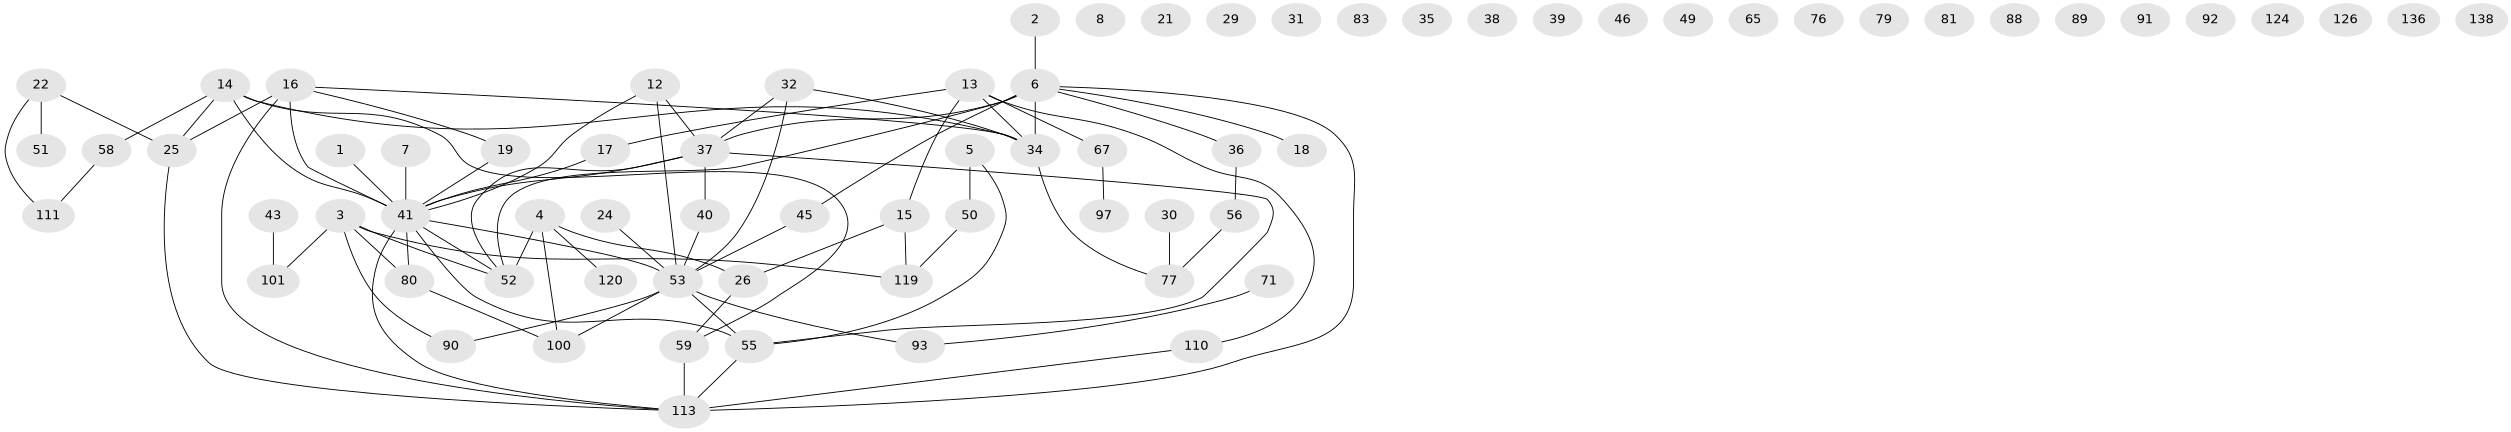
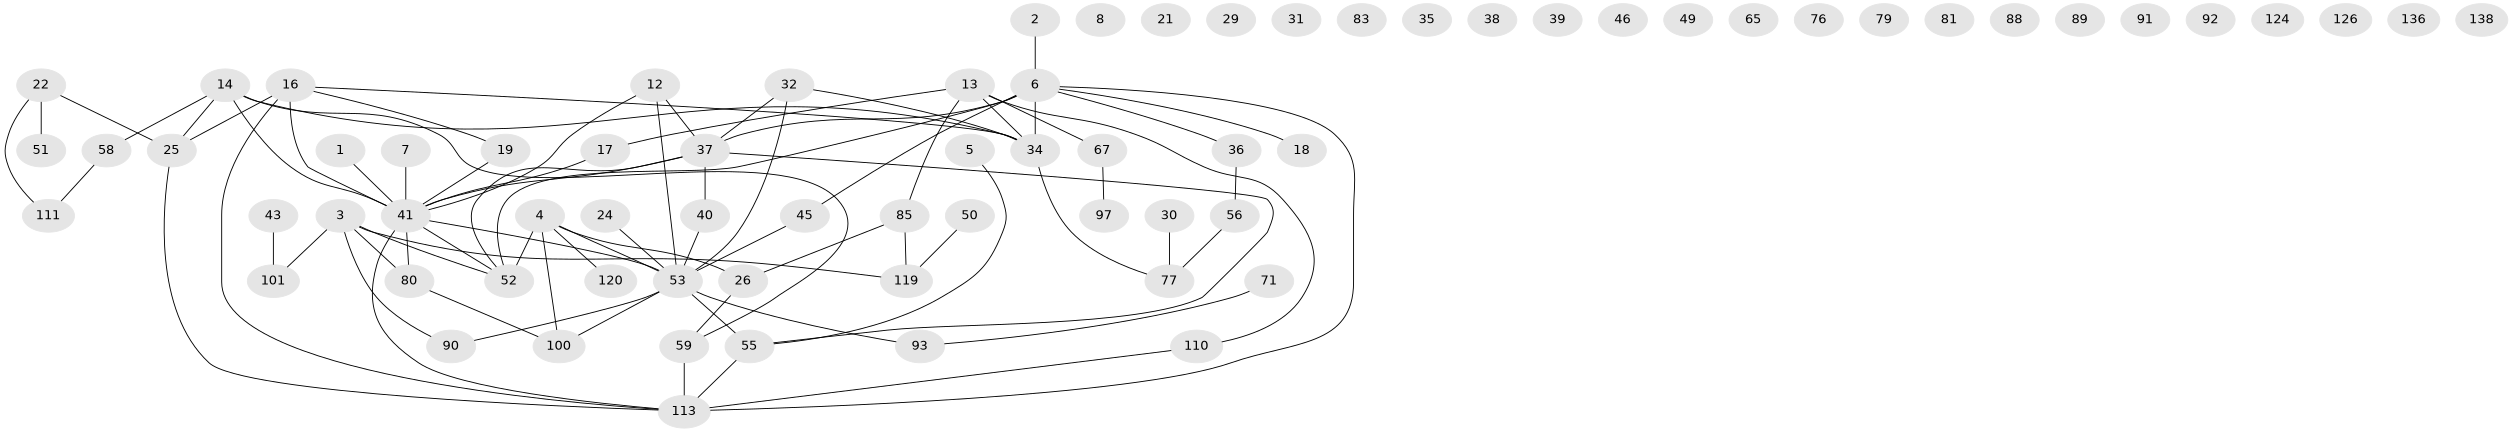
edge "5" -- "50": removed
node "15": label "15" -> "85"
edge "4" -- "53": added
edge "41" -- "55": removed
